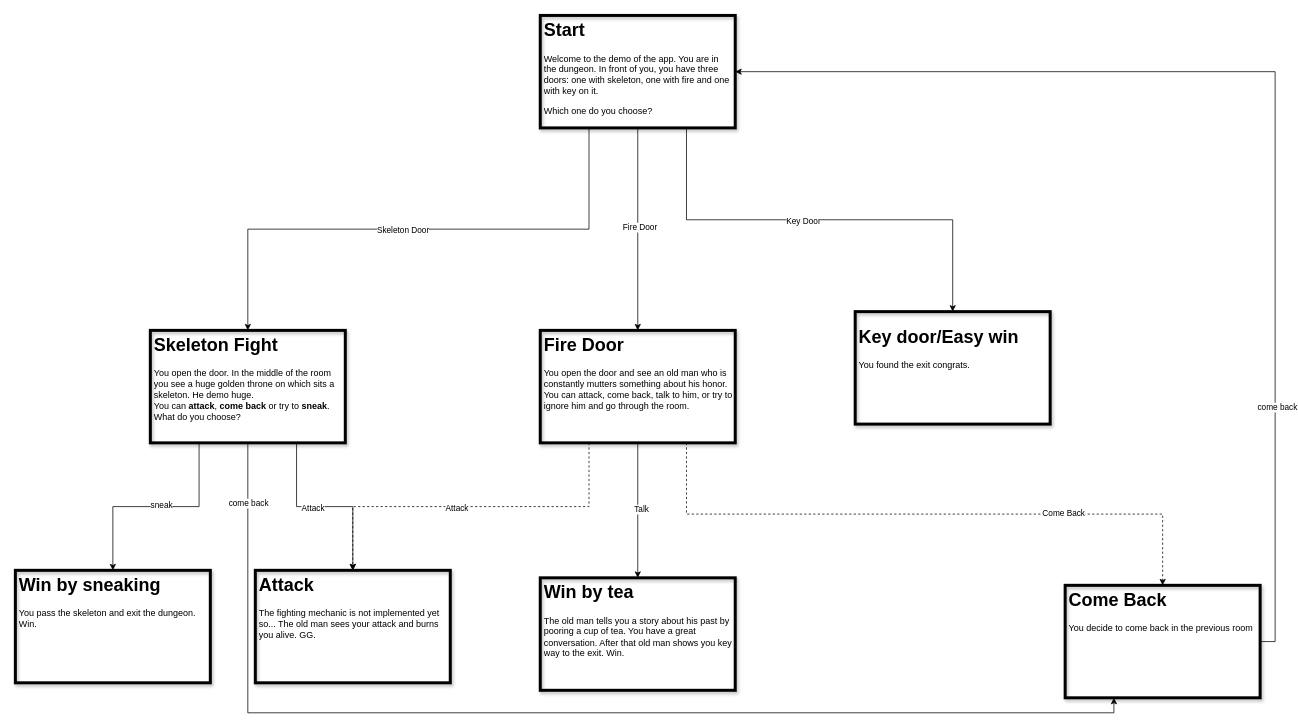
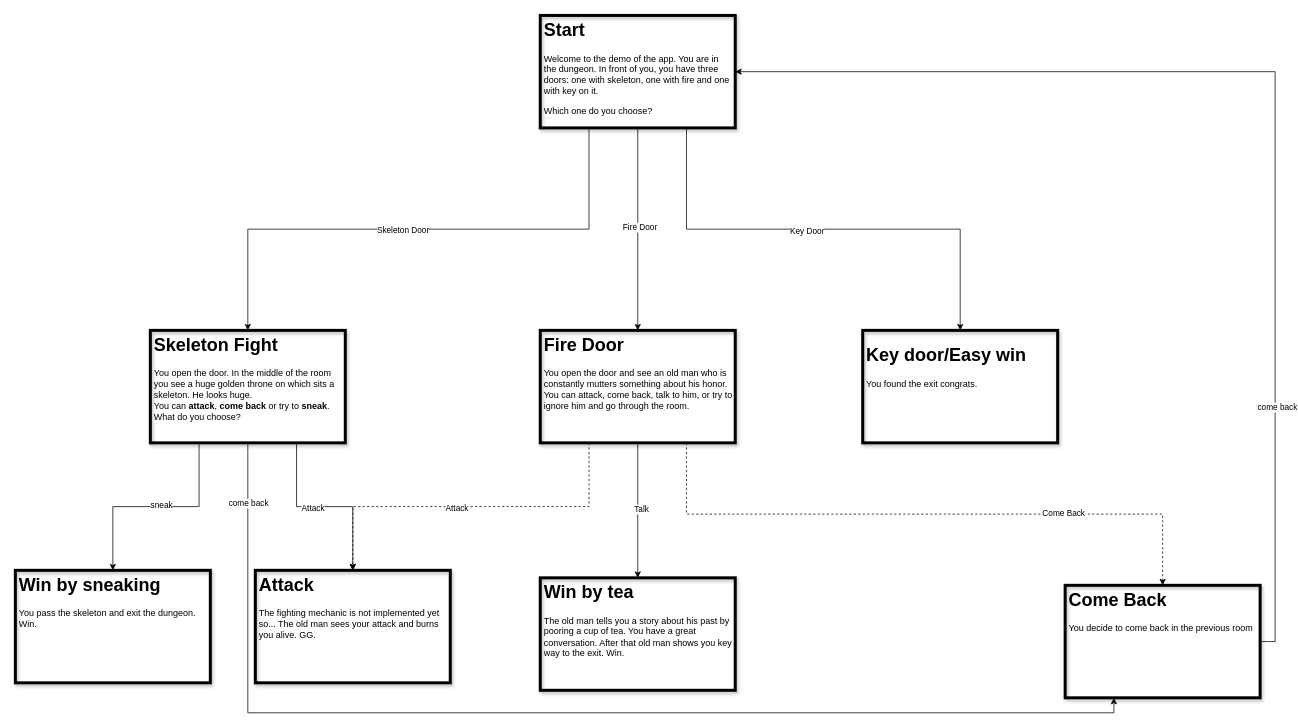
node "Skeleton Fight You open the door. In the middle of the room you see a huge golden throne on which sits a skeleton. He demo huge. You can attack, come back or try to sneak. What do you choose?": label "Skeleton Fight You open the door. In the middle of the room you see a huge golden throne on which sits a skeleton. He demo huge. You can attack, come back or try to sneak. What do you choose?" -> "Skeleton Fight You open the door. In the middle of the room you see a huge golden throne on which sits a skeleton. He looks huge. You can attack, come back or try to sneak. What do you choose?"
node "Key door/Easy win You found the exit congrats.": moved (953, 368) -> (960, 387)
